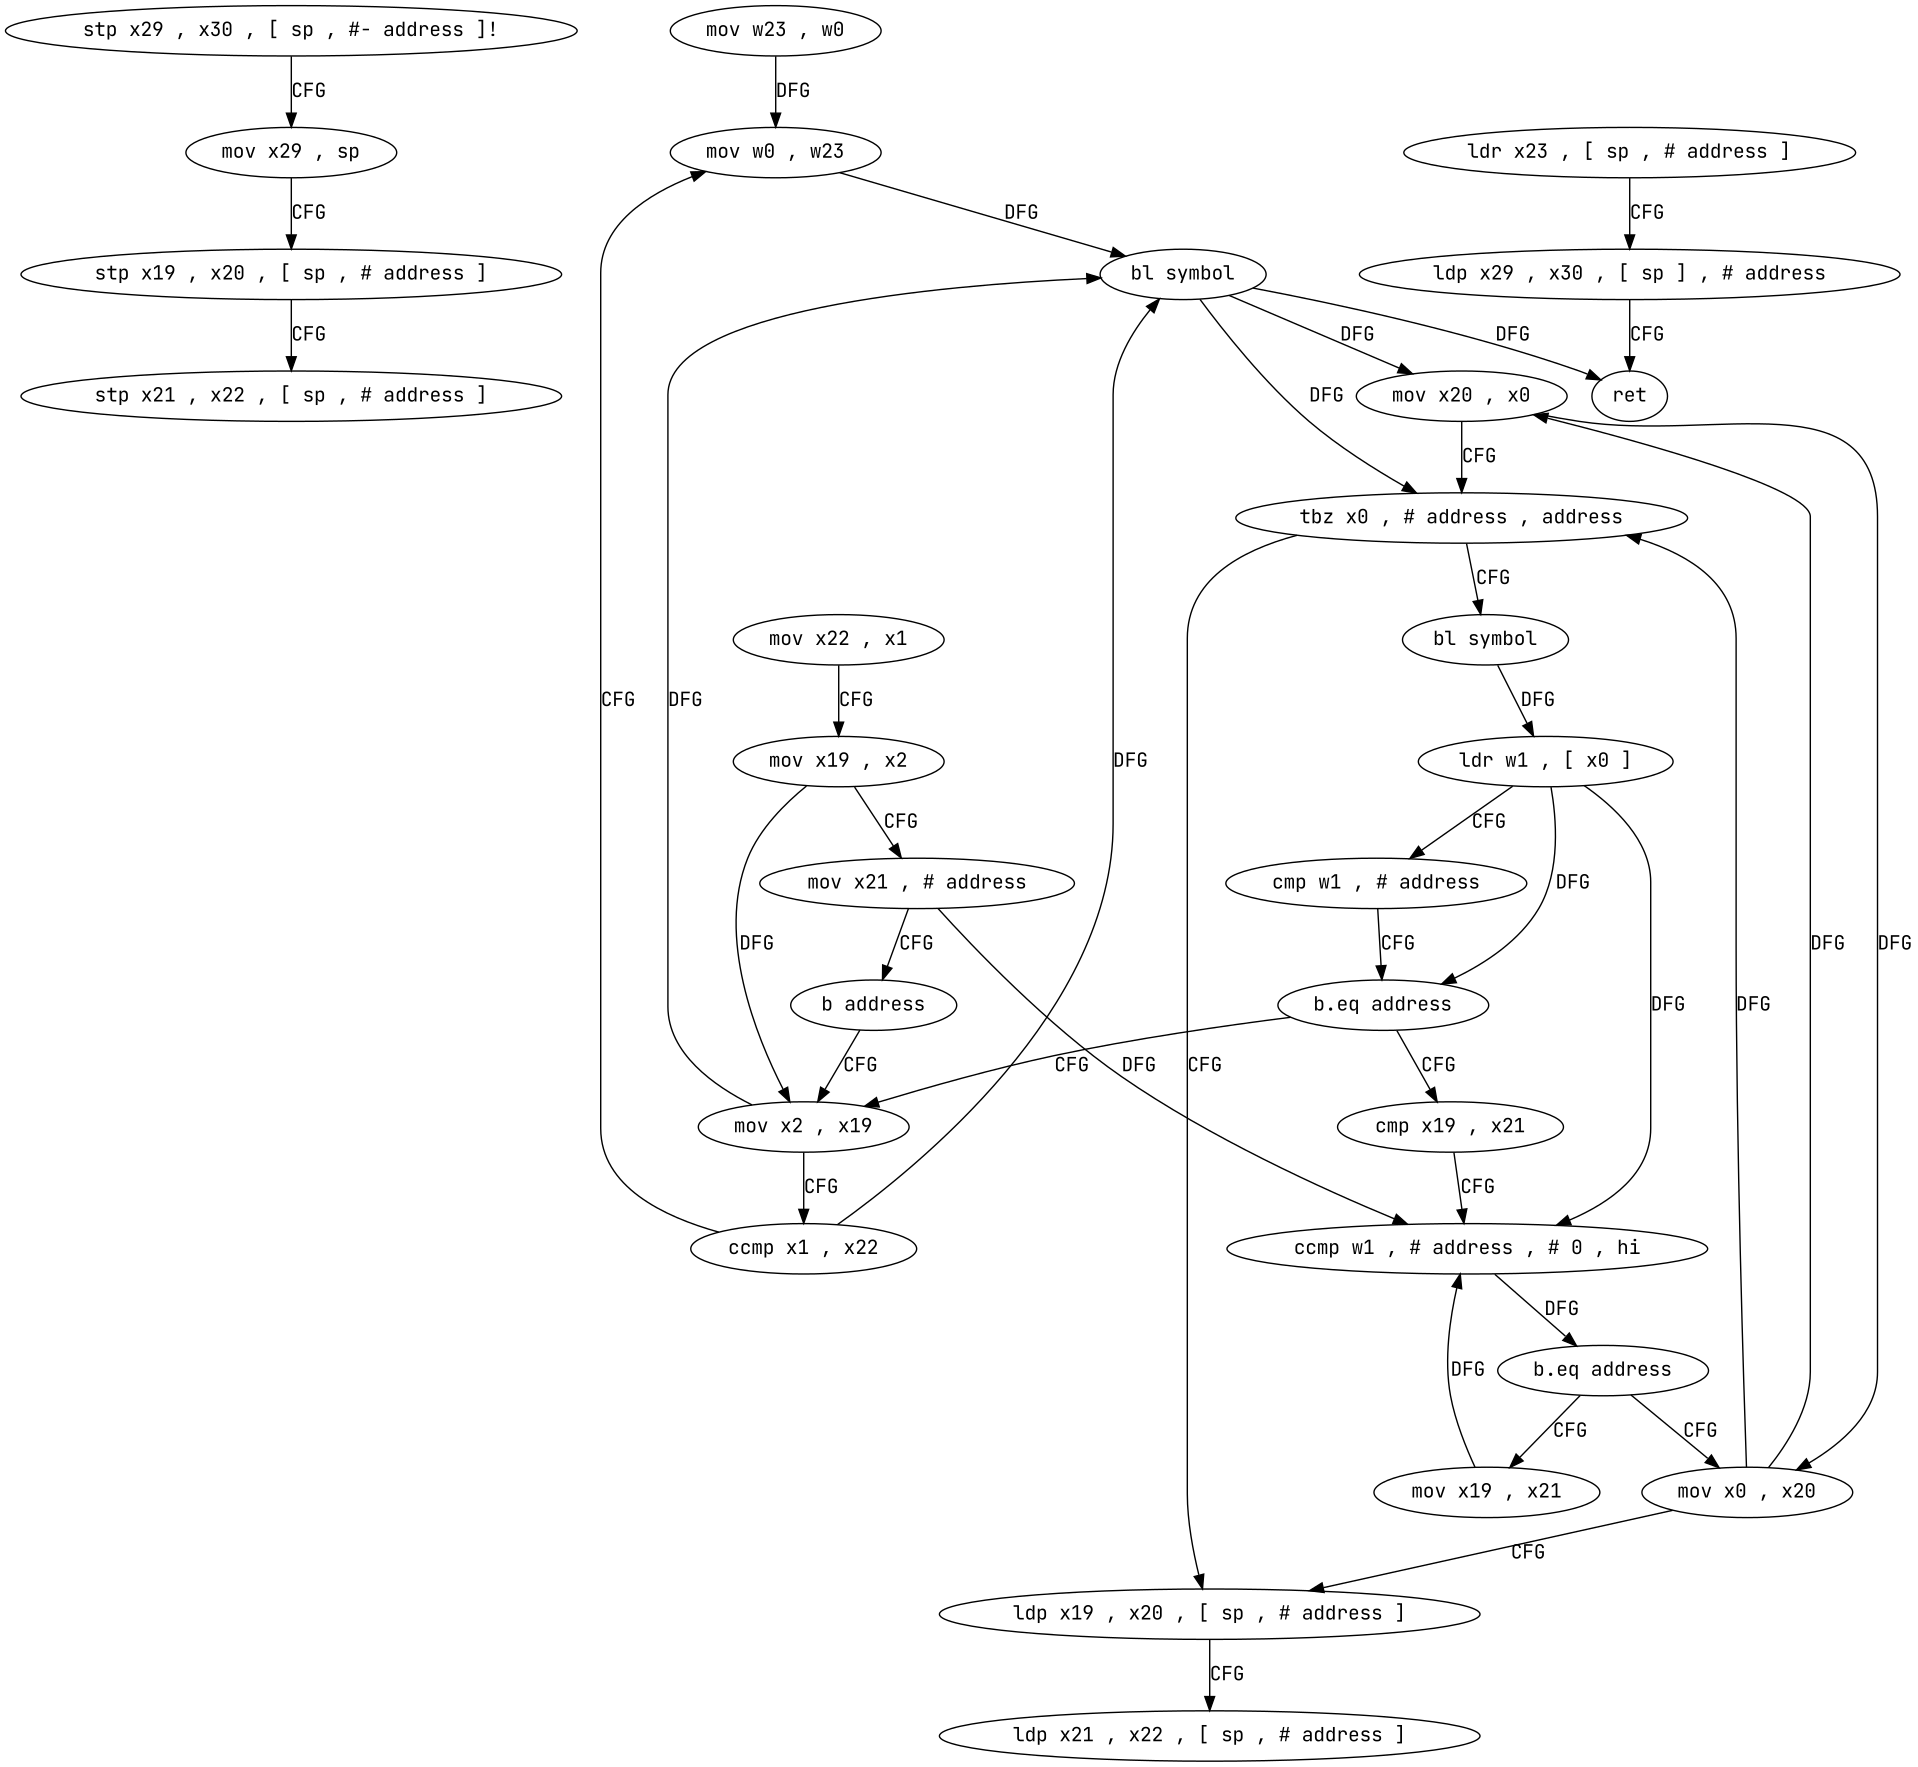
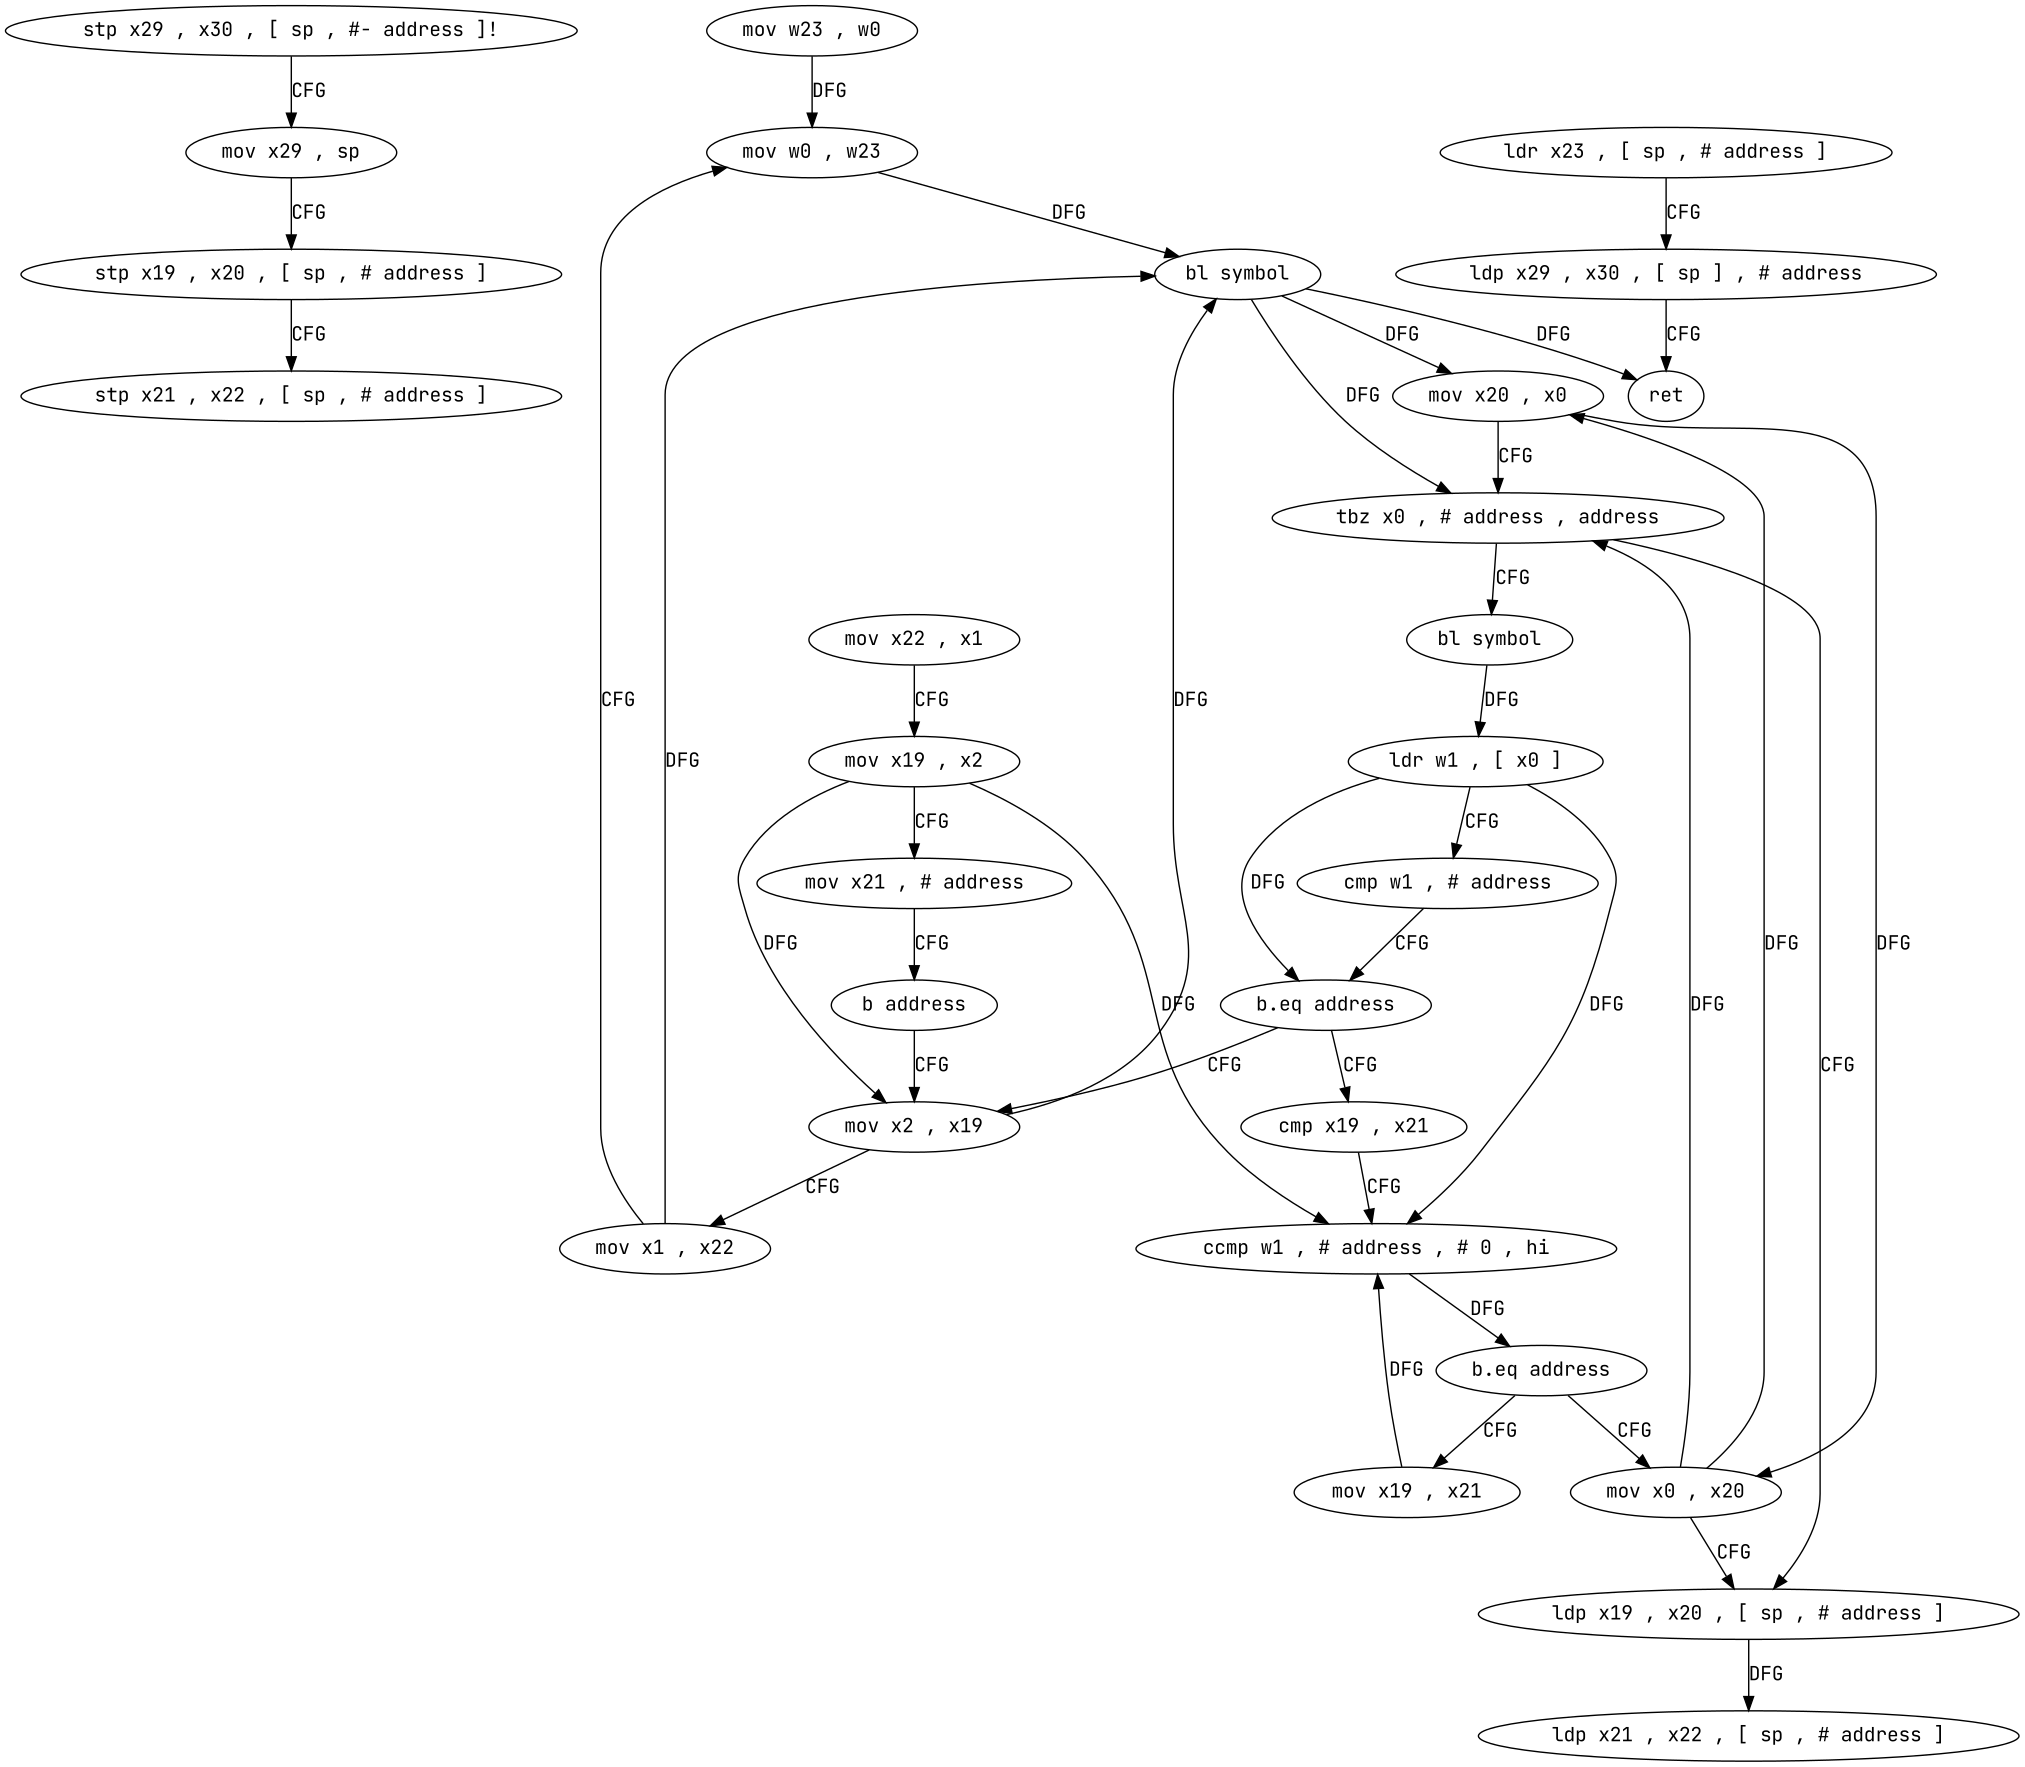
edge "mov x21 , # address" -> "ccmp w1 , # address , # 0 , hi": now "mov x19 , x2" -> "ccmp w1 , # address , # 0 , hi"
node "ccmp x1 , x22": label "ccmp x1 , x22" -> "mov x1 , x22"
edge "ldp x19 , x20 , [ sp , # address ]" -> "ldp x21 , x22 , [ sp , # address ]": label "CFG" -> "DFG"
